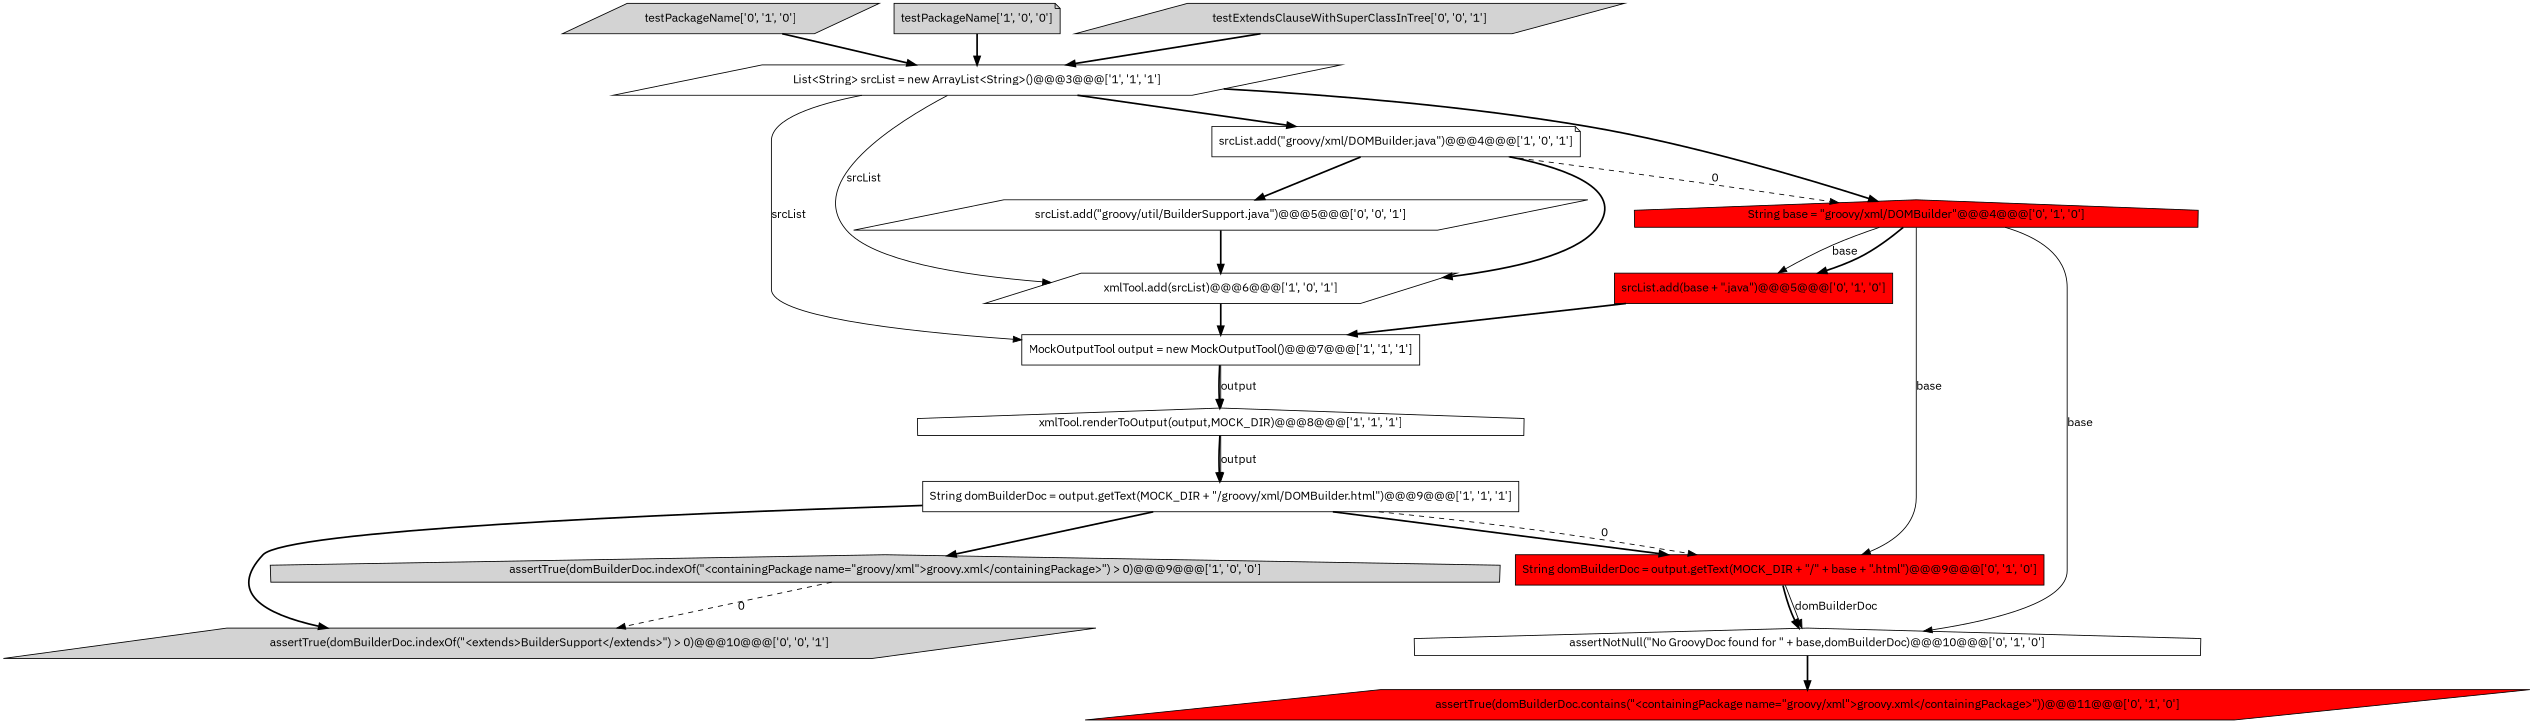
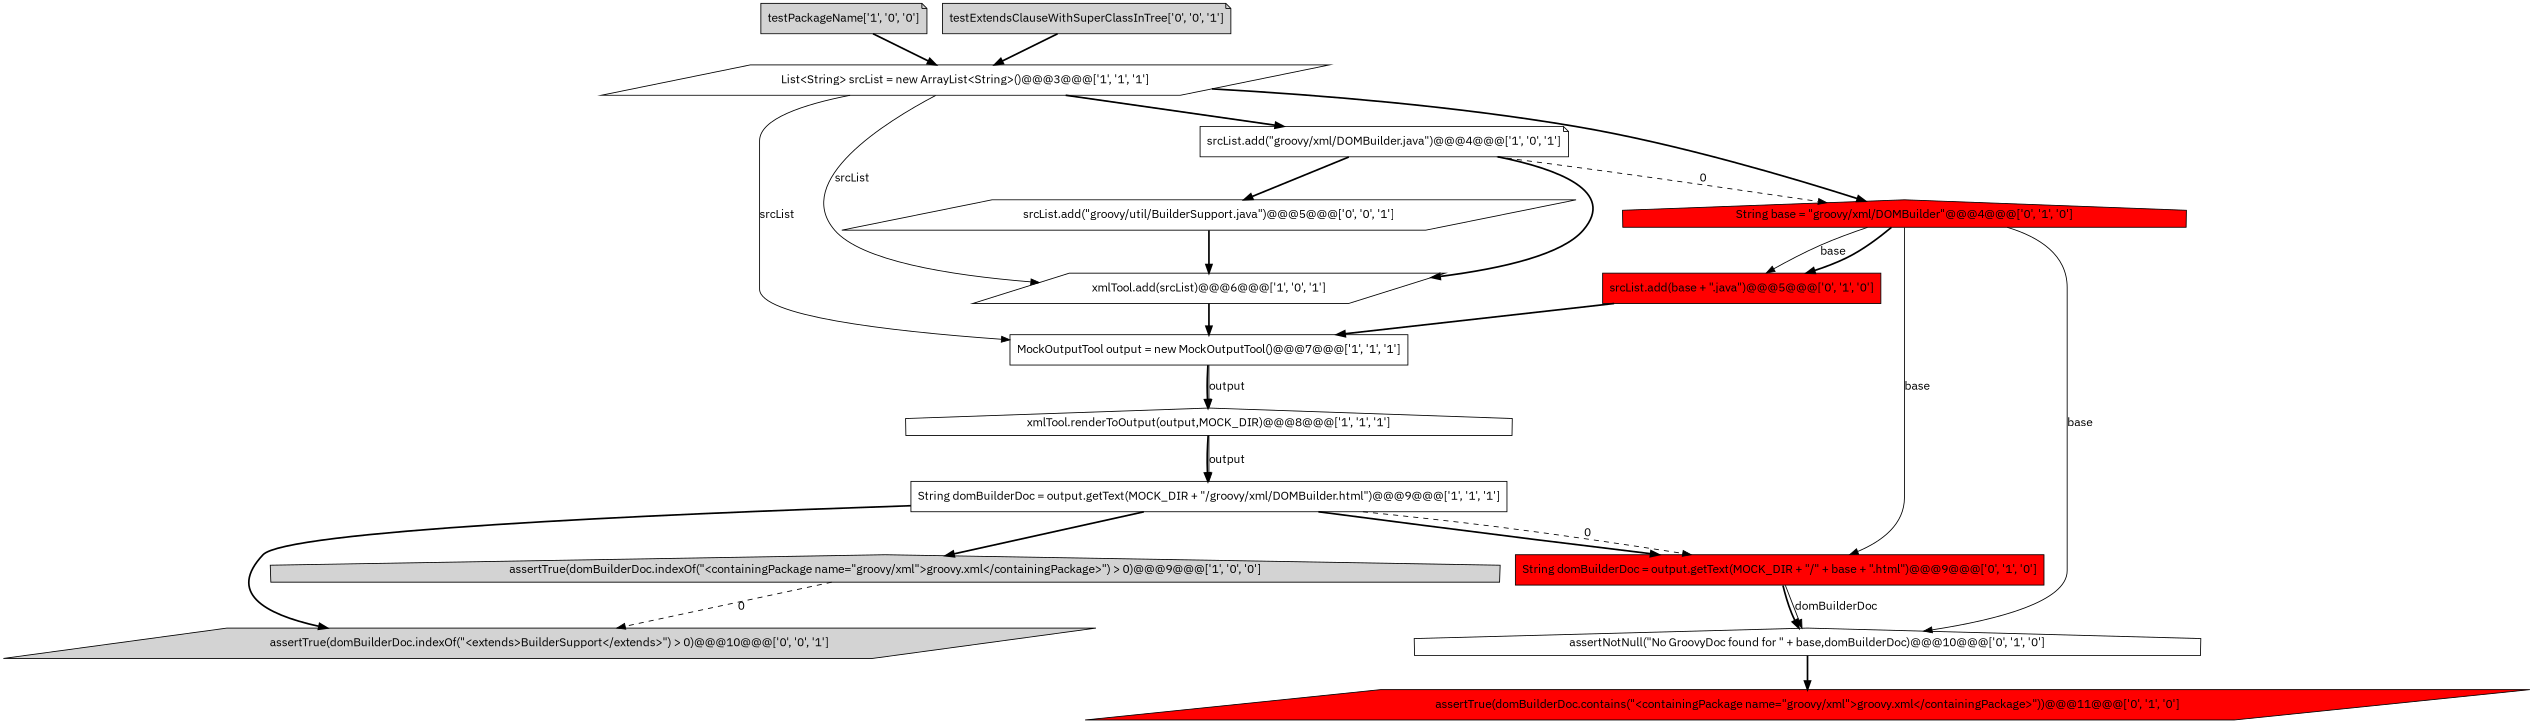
node "testPackageName['0', '1', '0']": removed
node "testExtendsClauseWithSuperClassInTree['0', '0', '1']": shape parallelogram -> note
